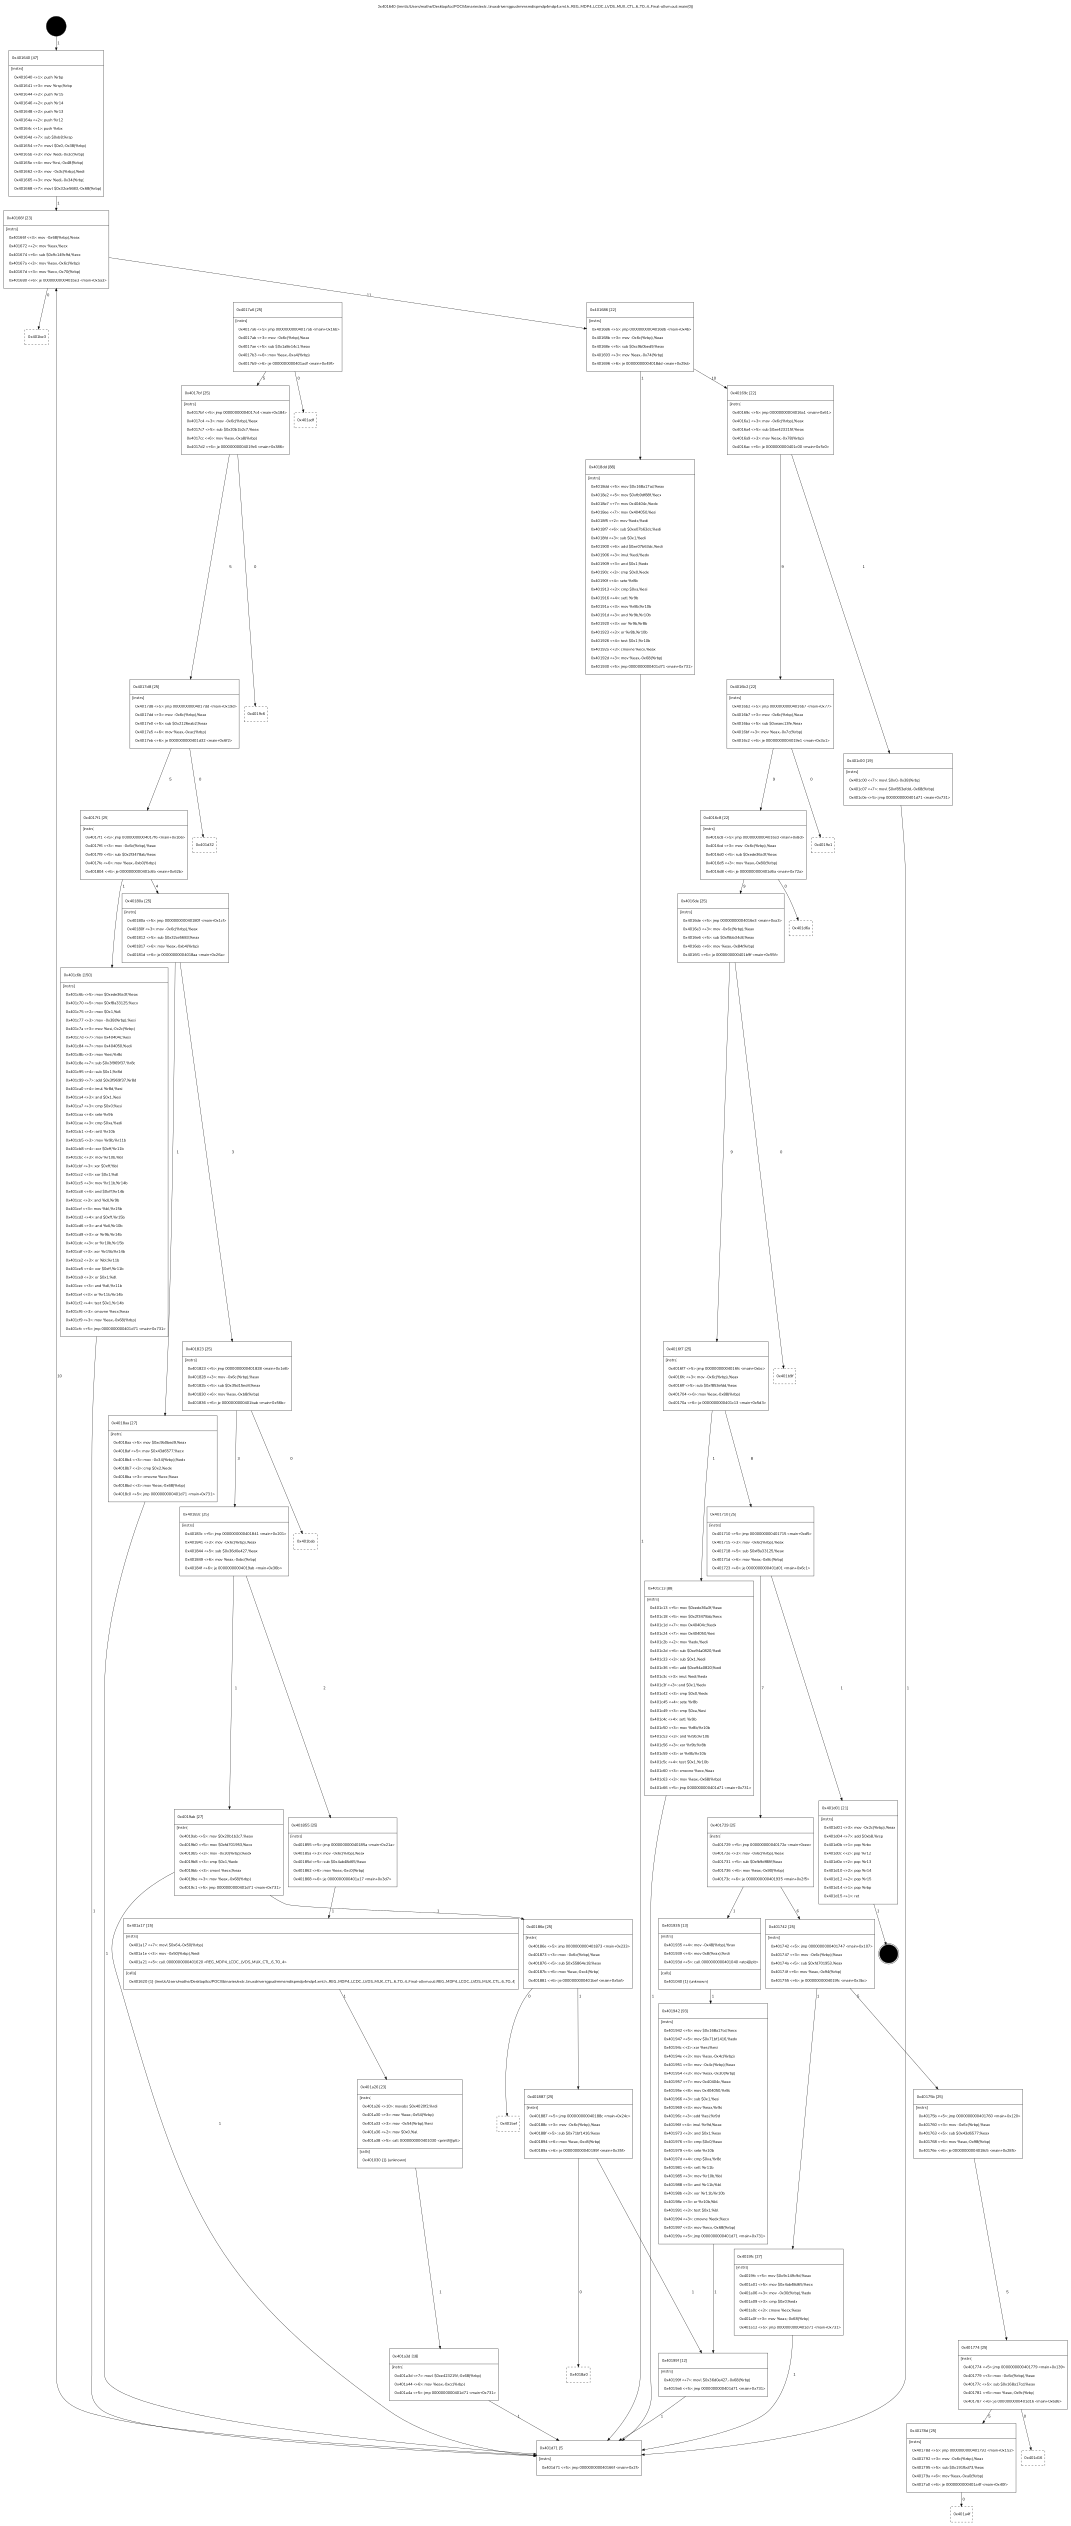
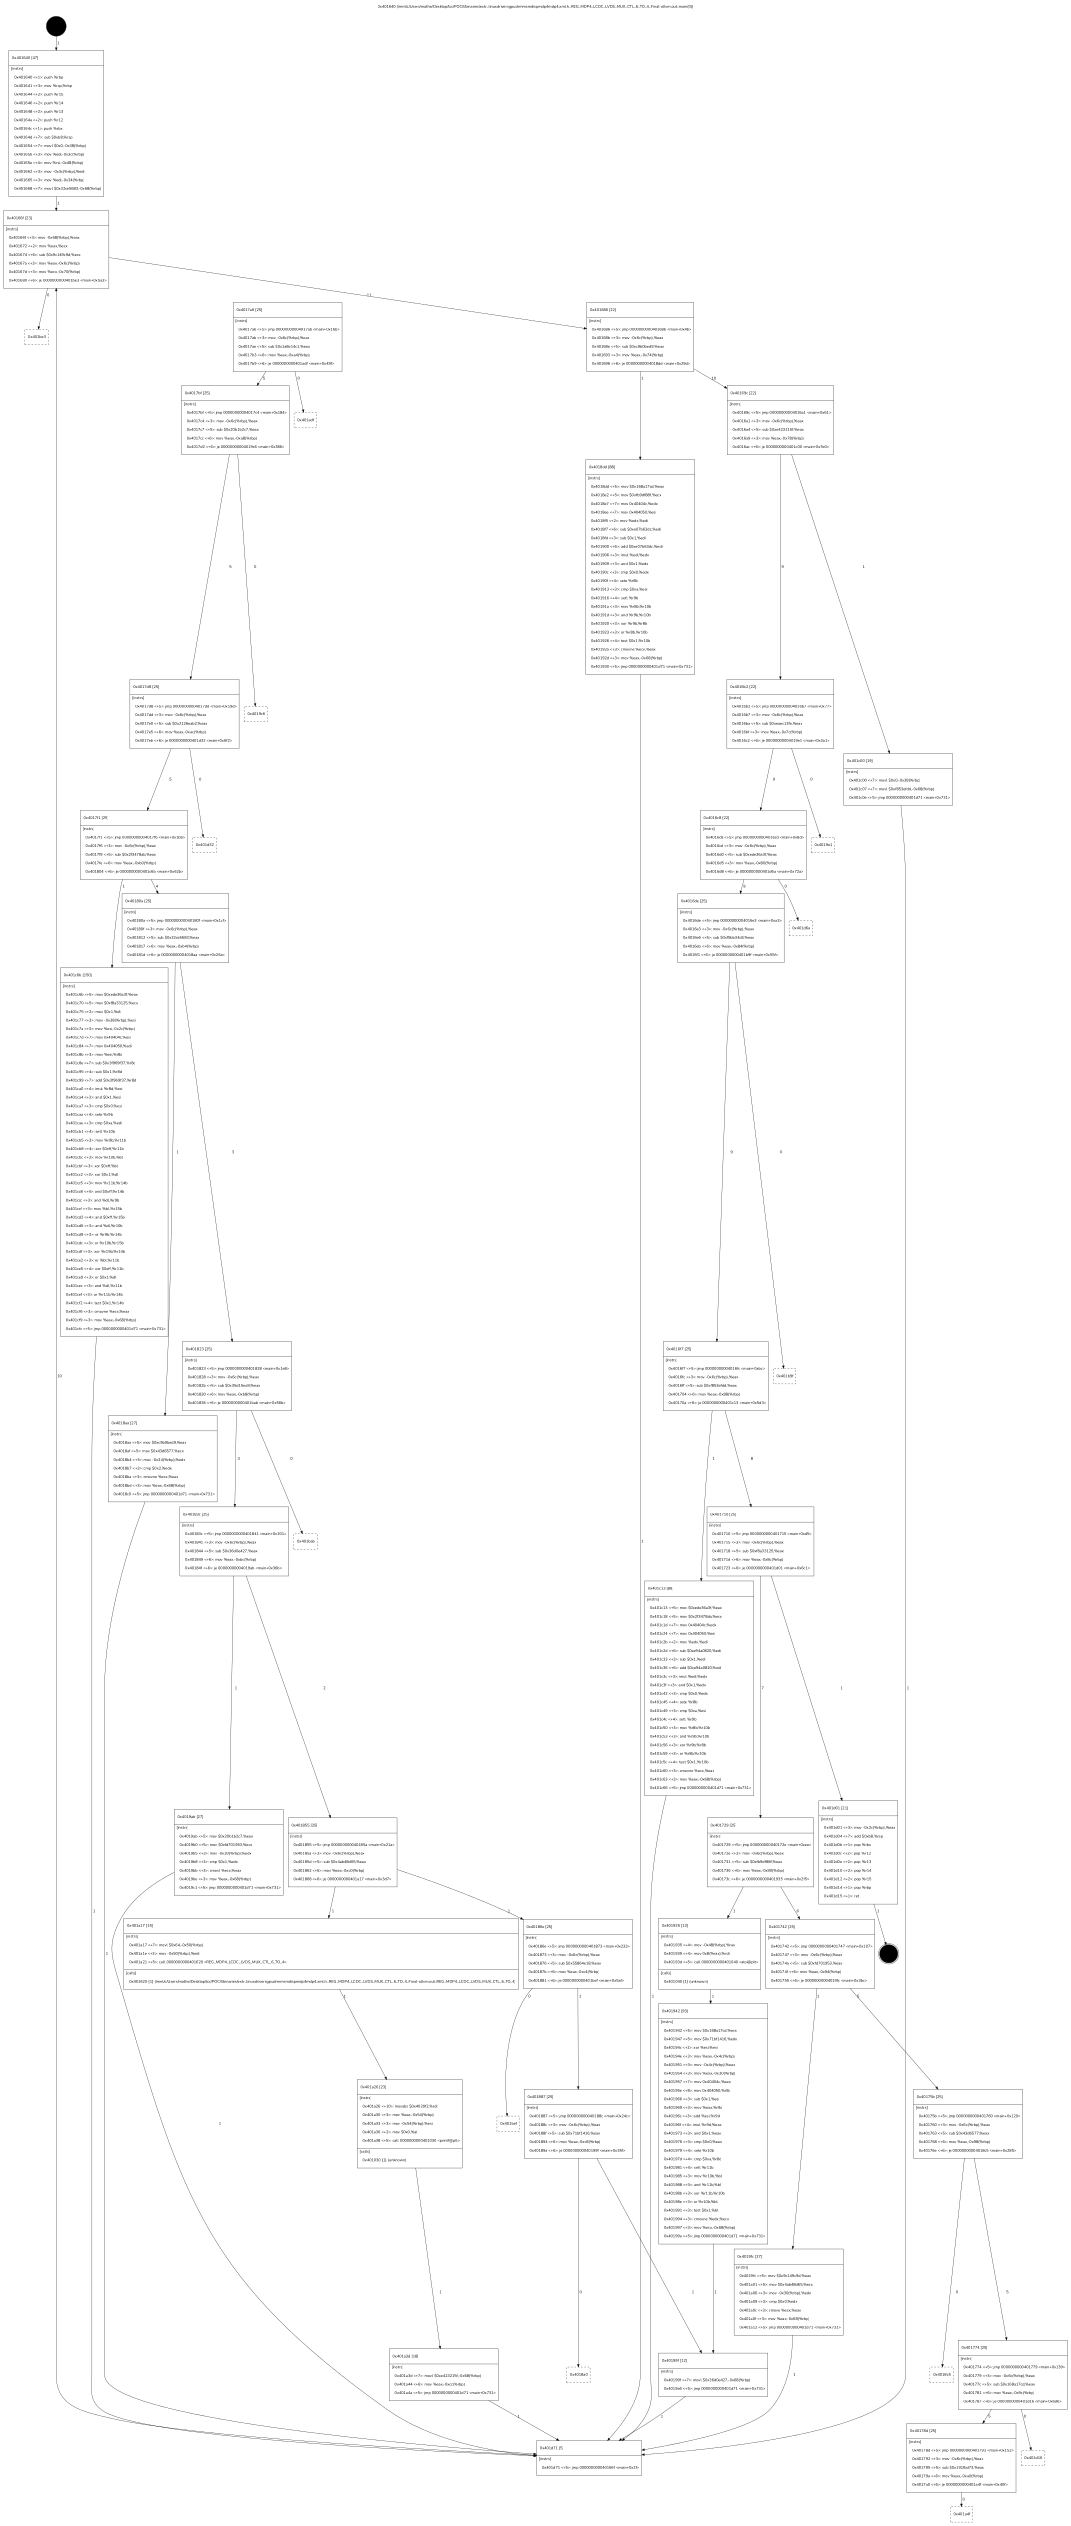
edge "0x4019ab [27]" -> "0x40186e [25]": now "0x401855 [25]" -> "0x40186e [25]"
node "0x4018c5": added
